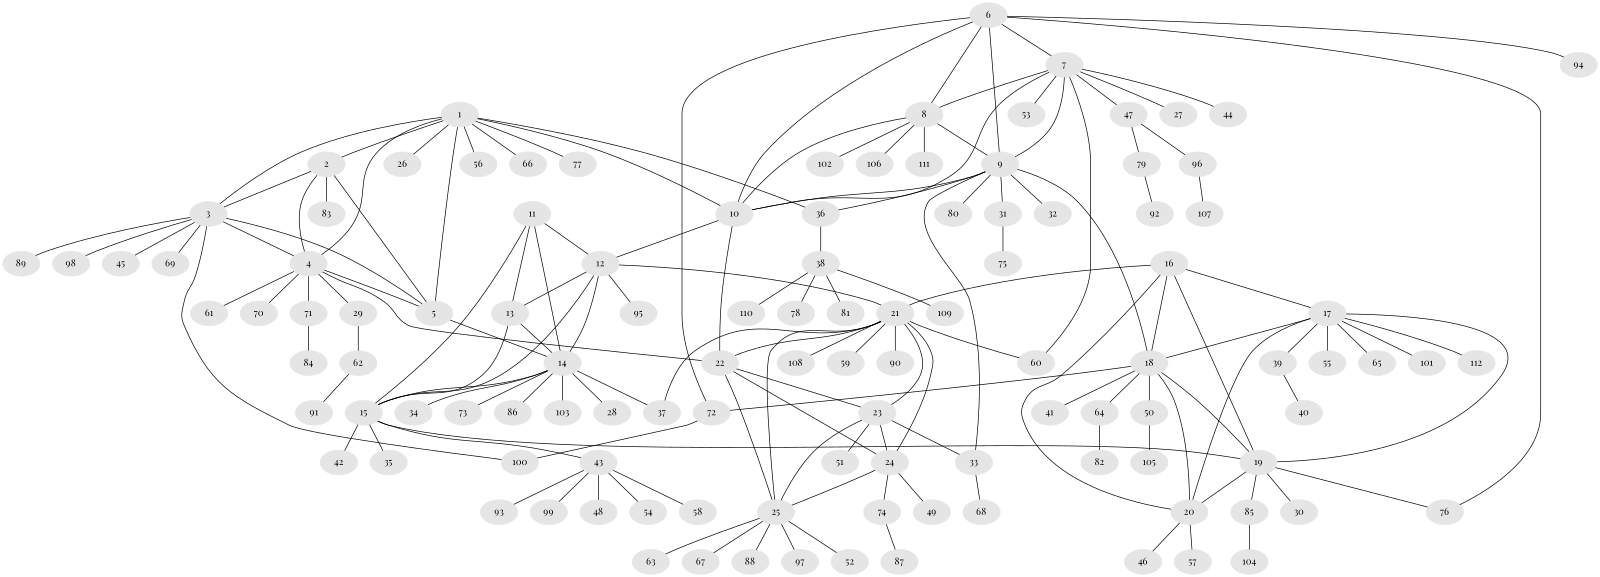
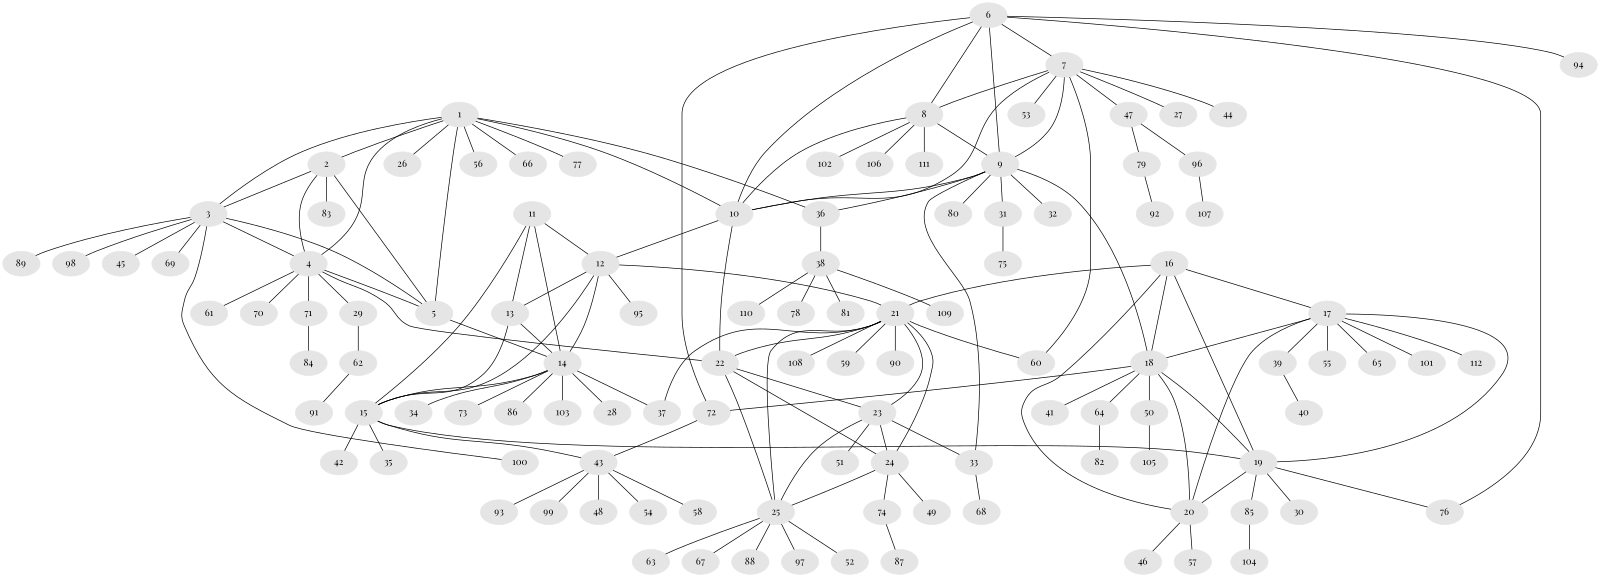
edge "72" -- "100": now "72" -- "43"
